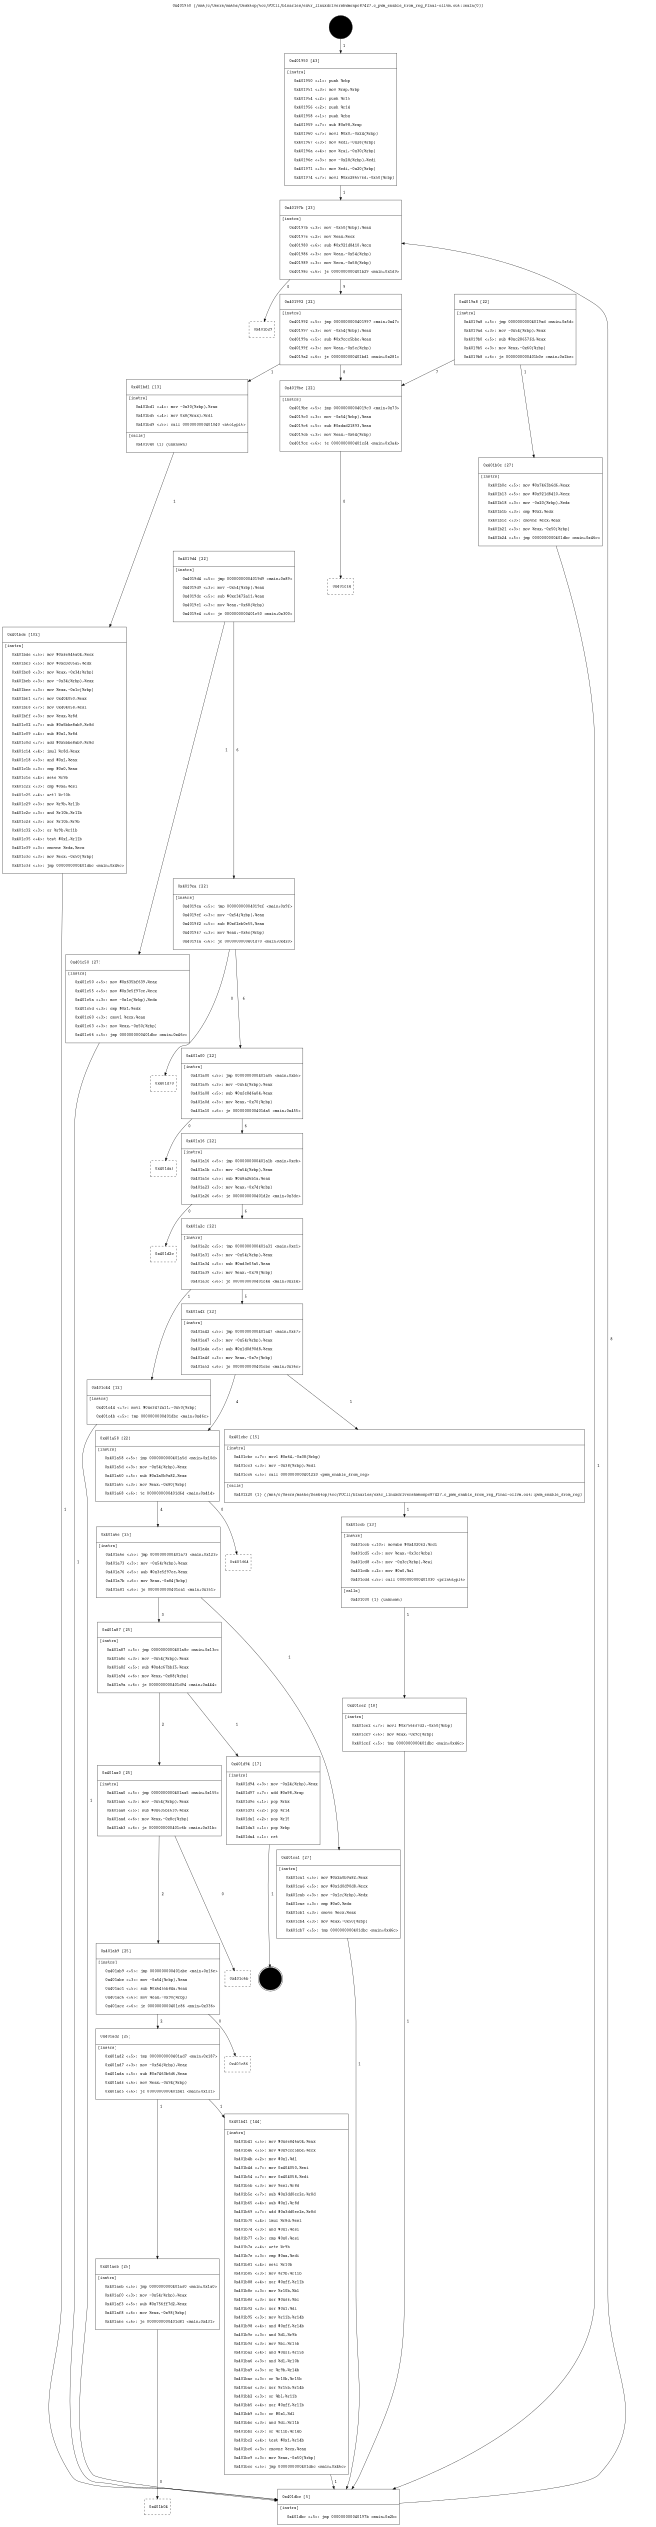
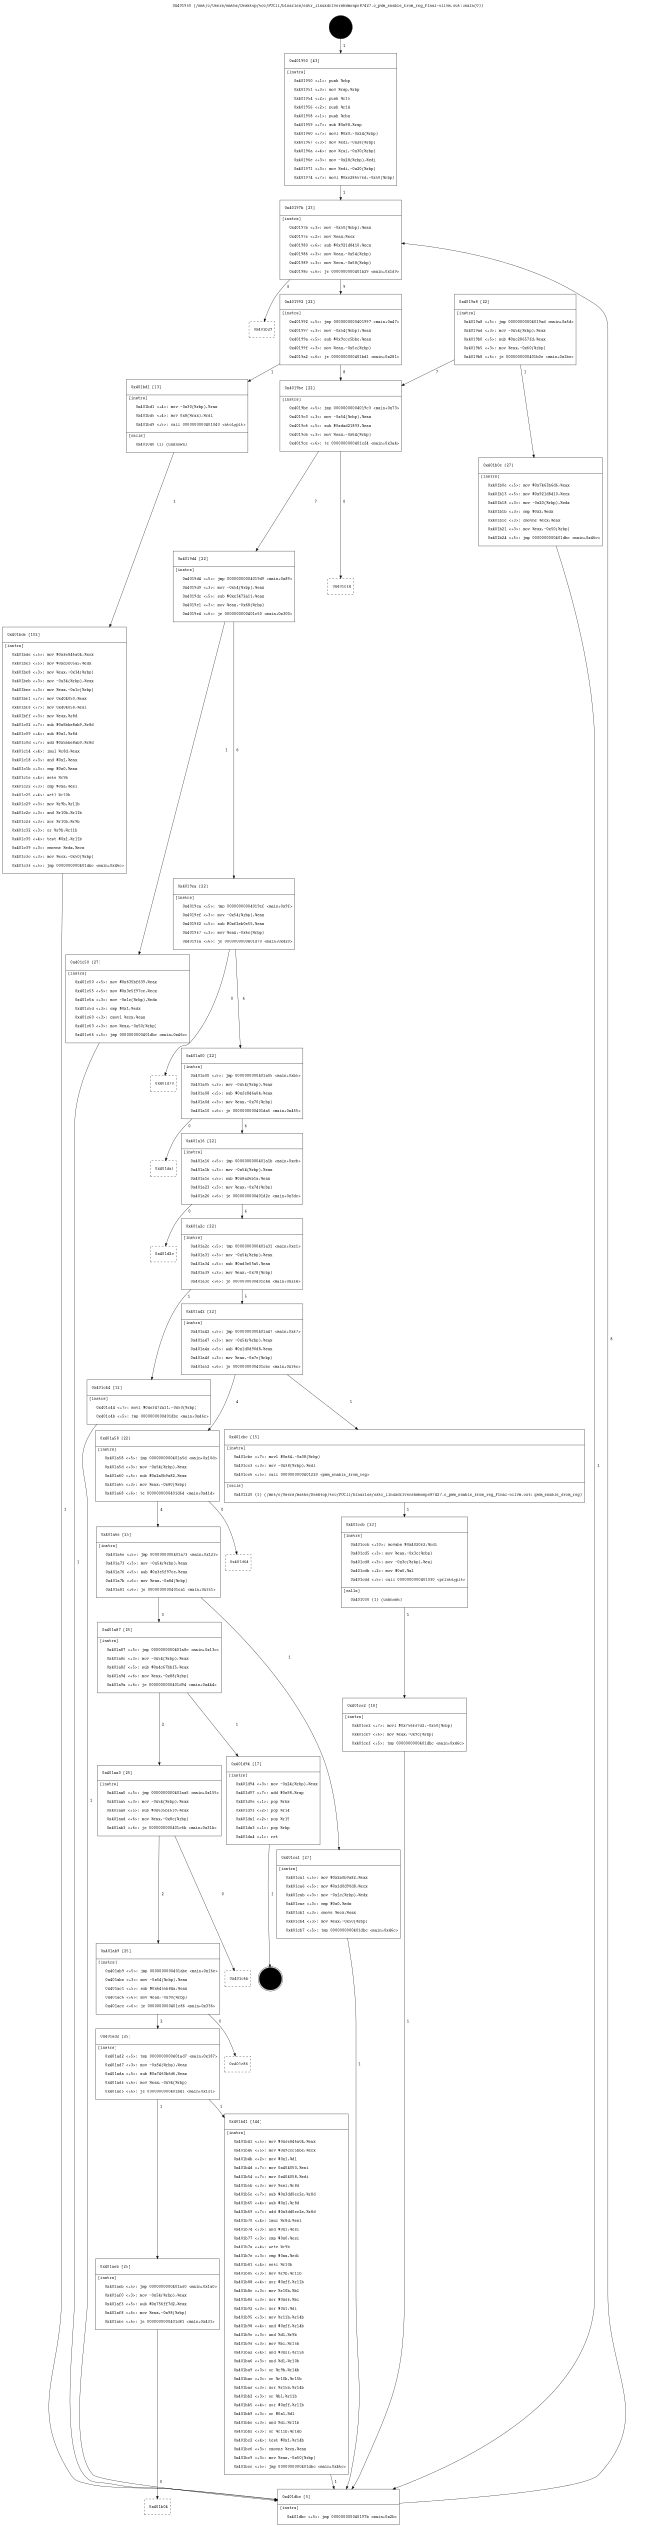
edge "0x4019be [22]" -> "0x4019d4 [22]": added, label "7"
